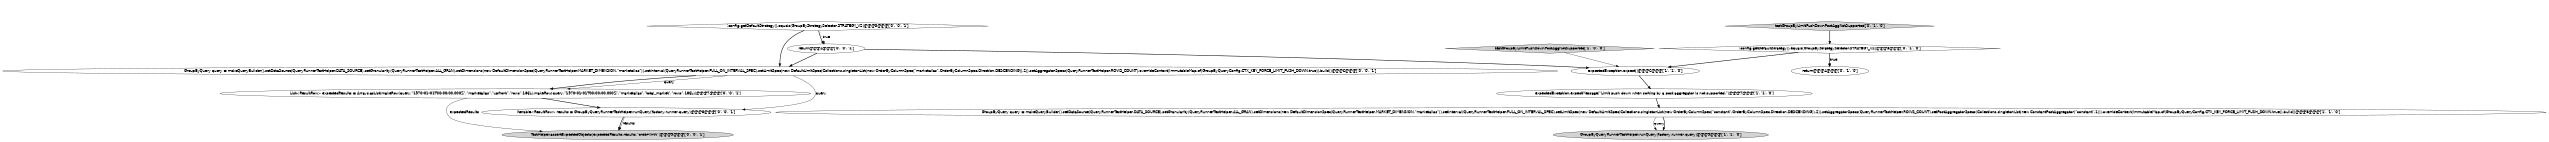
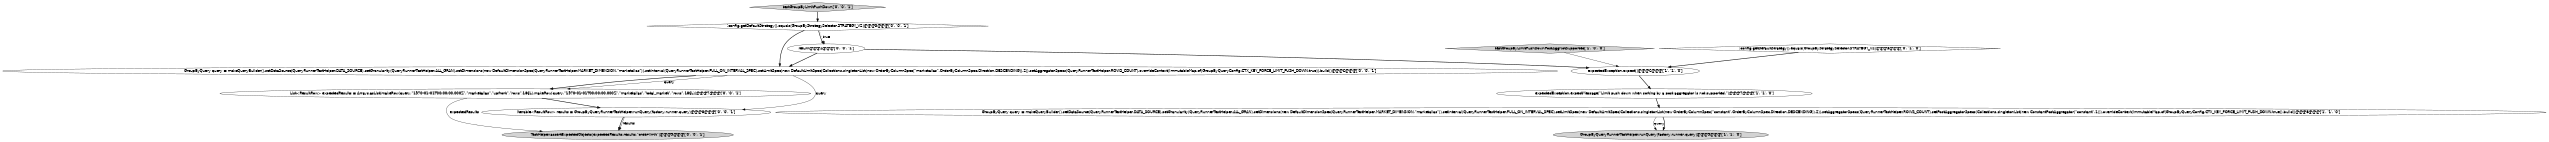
node "testGroupByLimitPushDown['0', '0', '1']": added
node "testGroupByLimitPushDownPostAggNotSupported['0', '1', '0']": removed
node "return@@@4@@@['0', '1', '0']": removed
